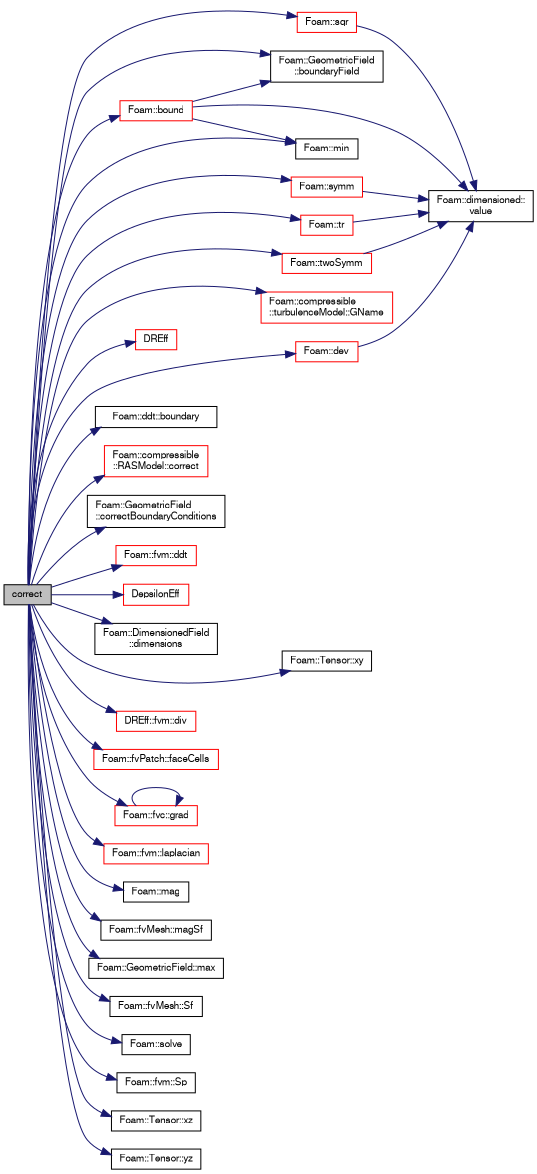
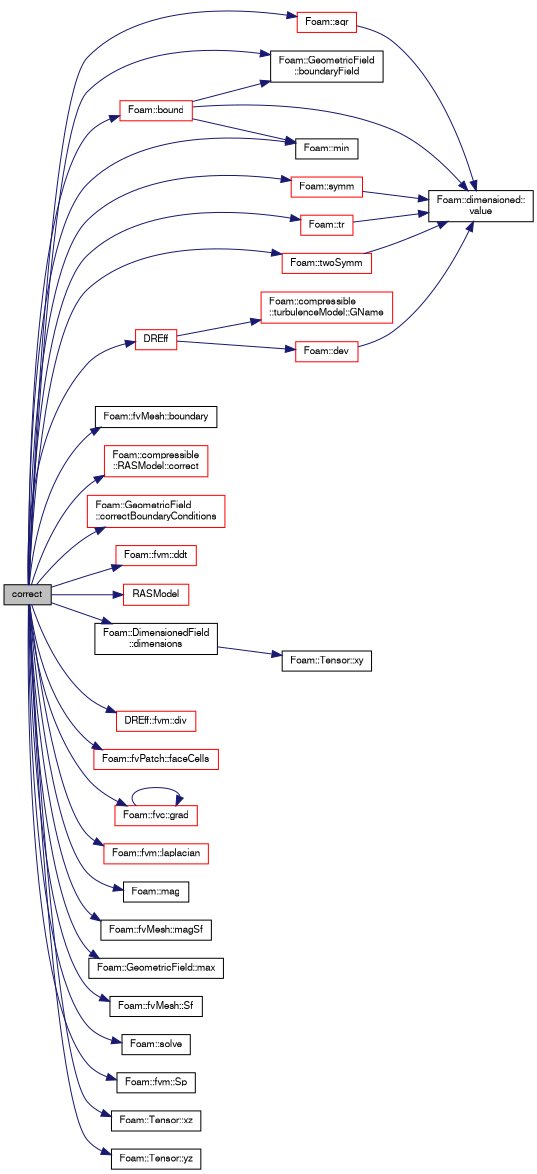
edge "correct" -> "Foam::compressible ::turbulenceModel::GName": now "DREff" -> "Foam::compressible ::turbulenceModel::GName"
edge "correct" -> "Foam::dev": now "DREff" -> "Foam::dev"
node "Foam::ddt::boundary": label "Foam::ddt::boundary" -> "Foam::fvMesh::boundary"
node "Foam::GeometricField ::correctBoundaryConditions": color black -> red
node "DepsilonEff": label "DepsilonEff" -> "RASModel"
edge "correct" -> "Foam::Tensor::xy": now "Foam::DimensionedField ::dimensions" -> "Foam::Tensor::xy"
